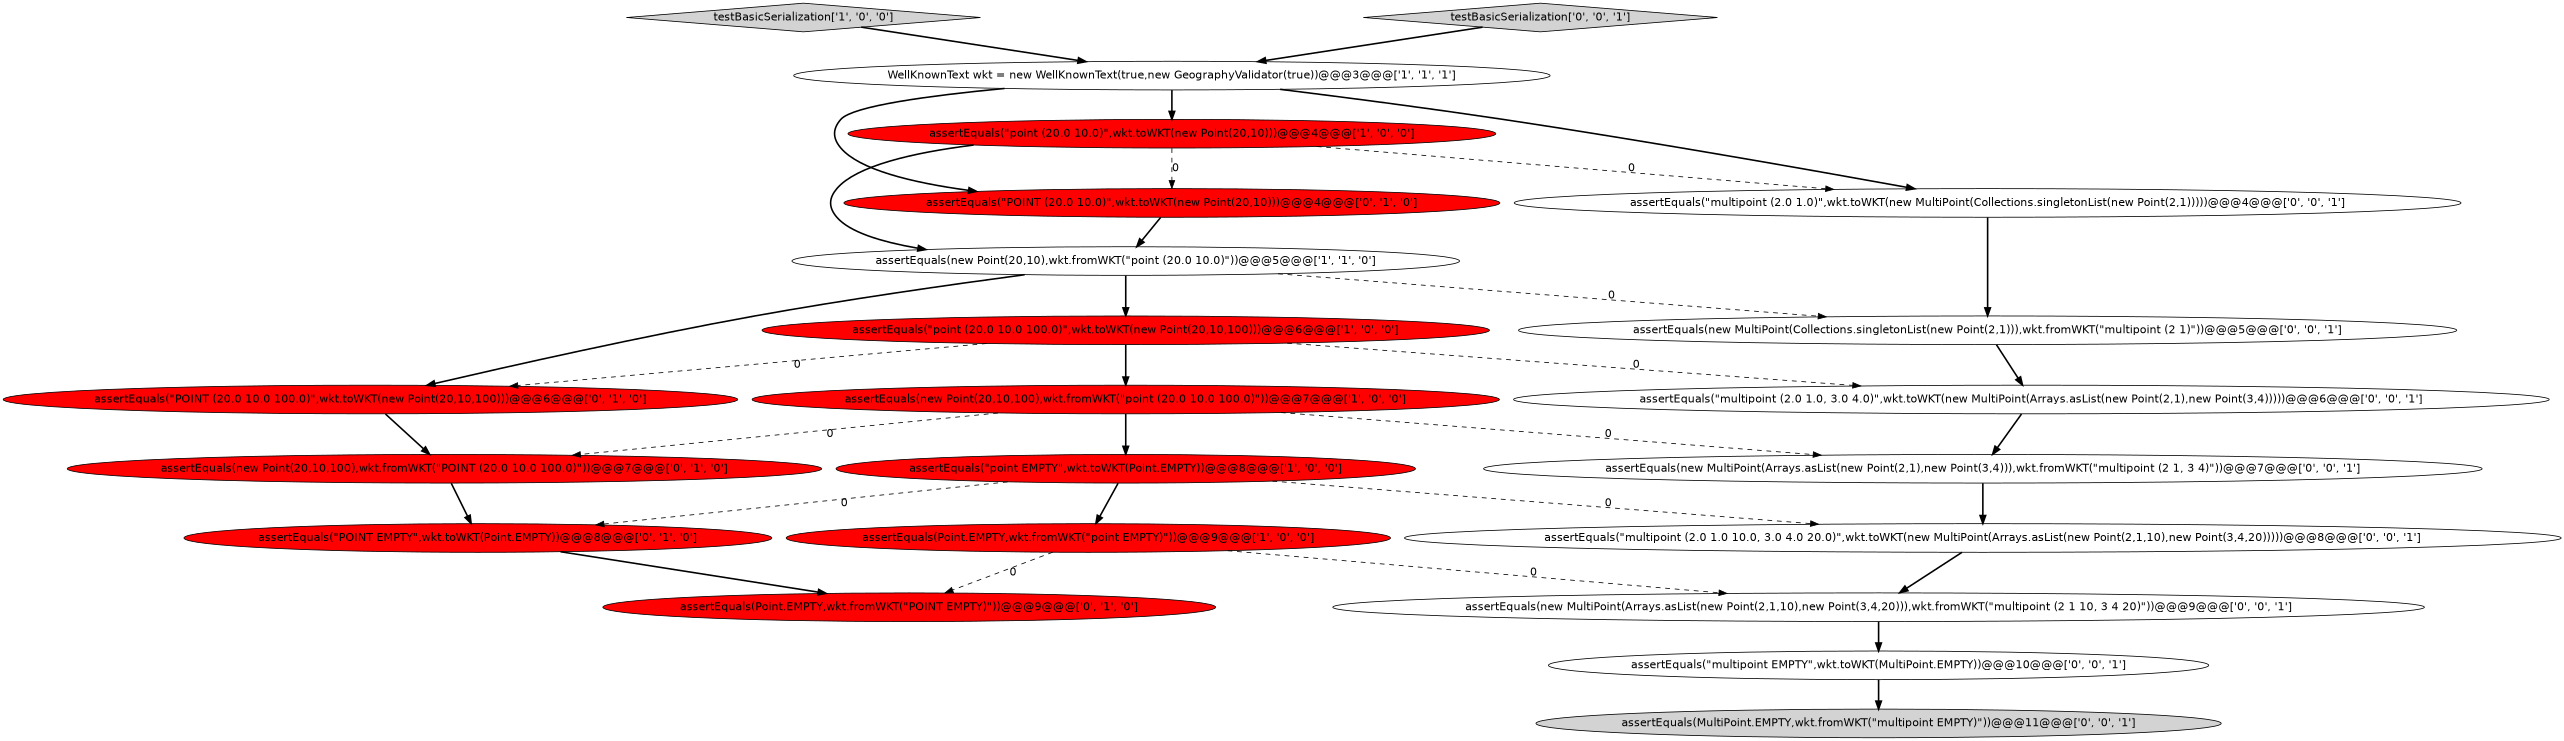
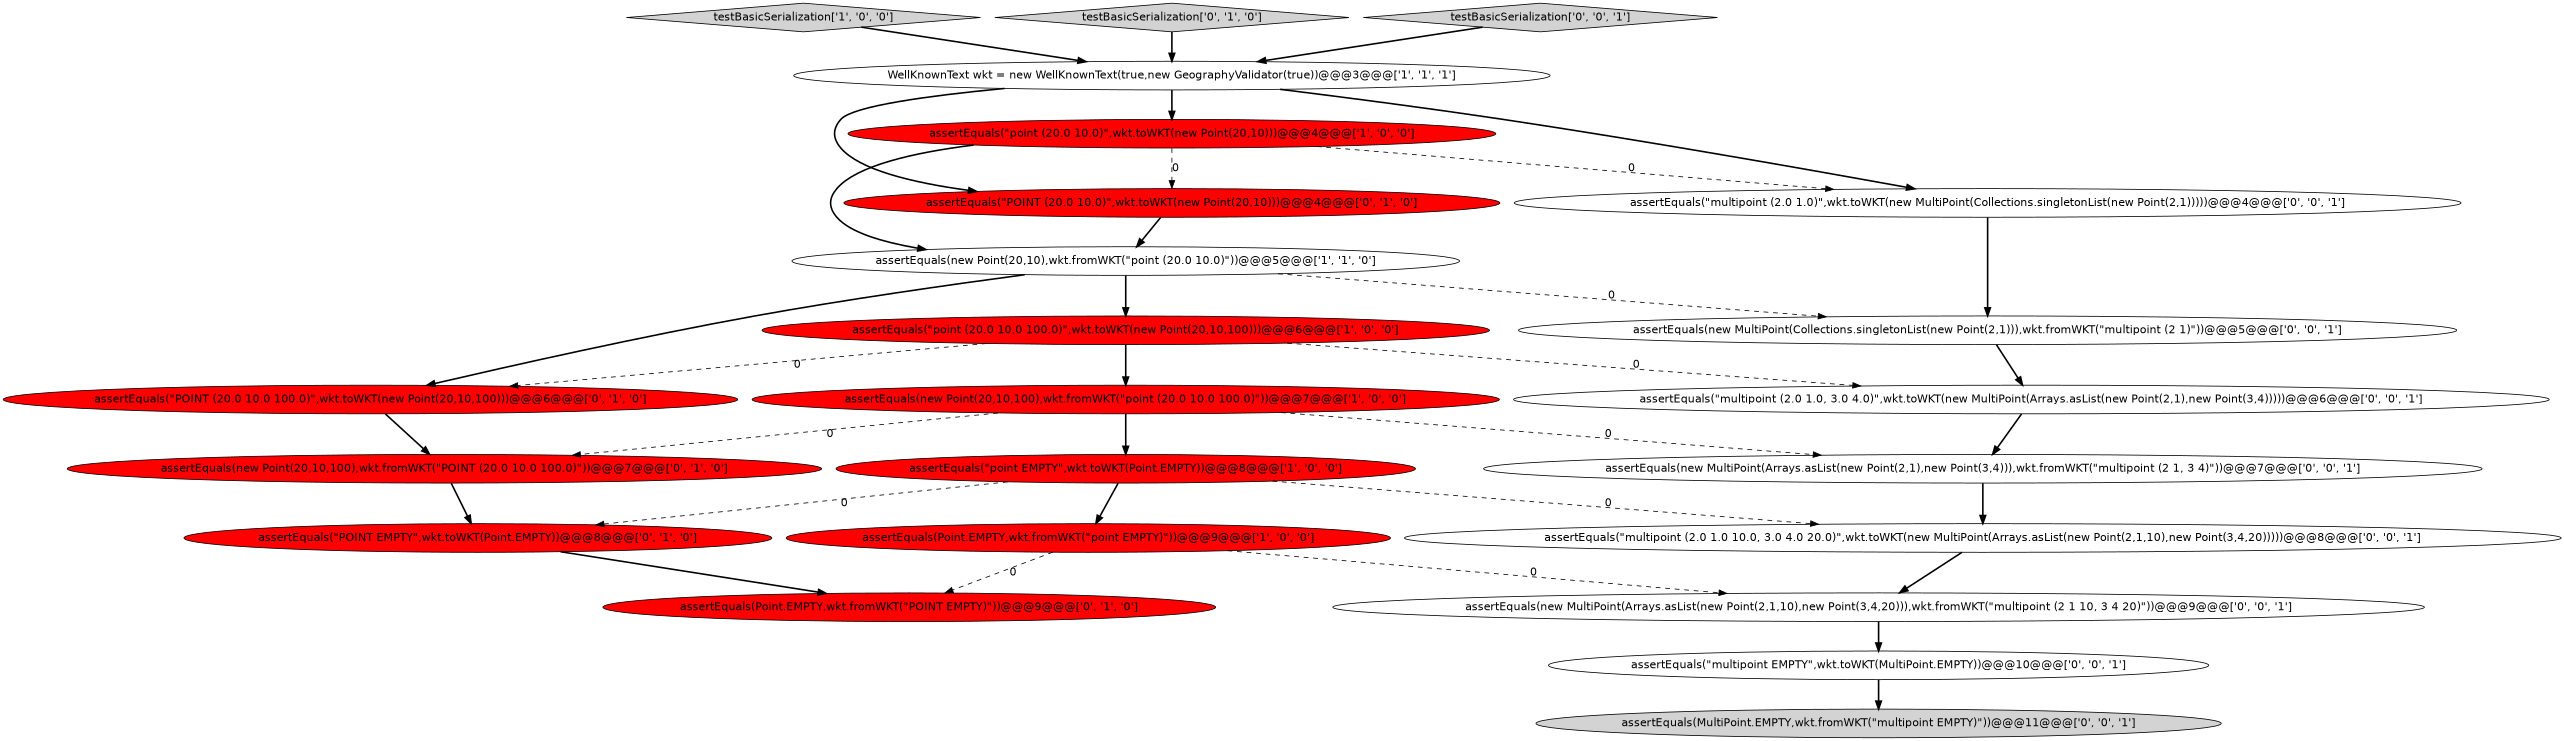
node "testBasicSerialization['0', '1', '0']": added
